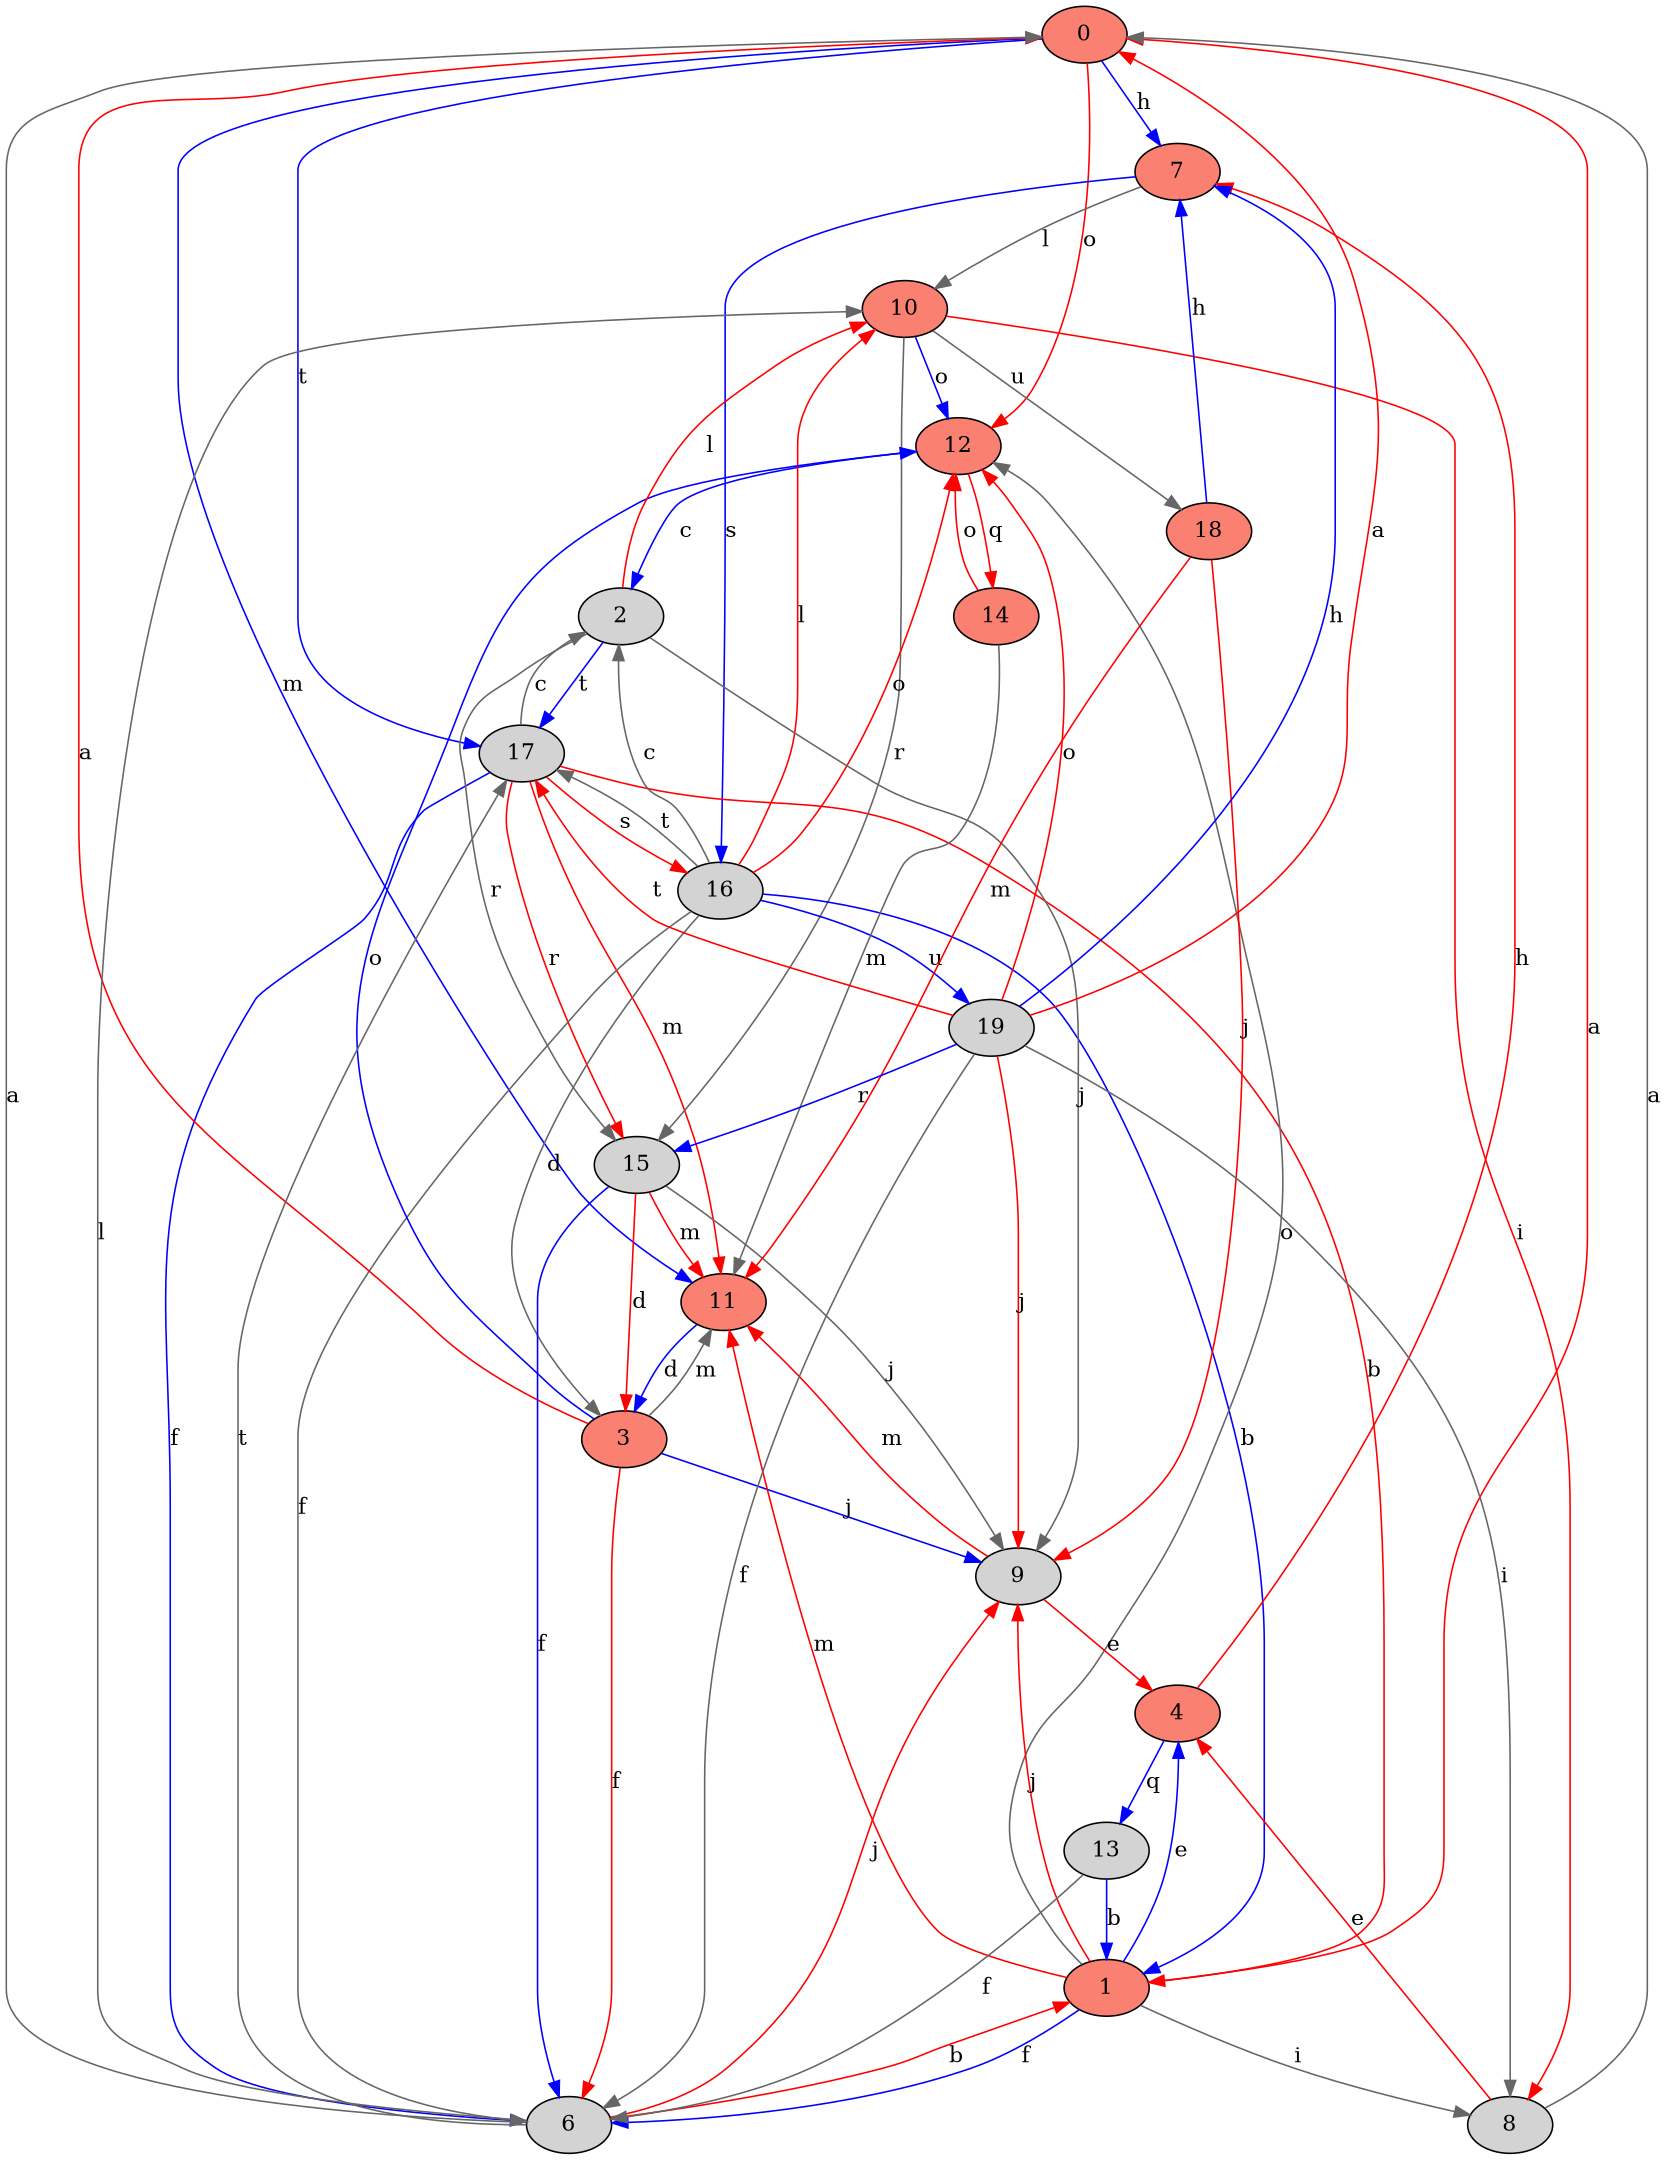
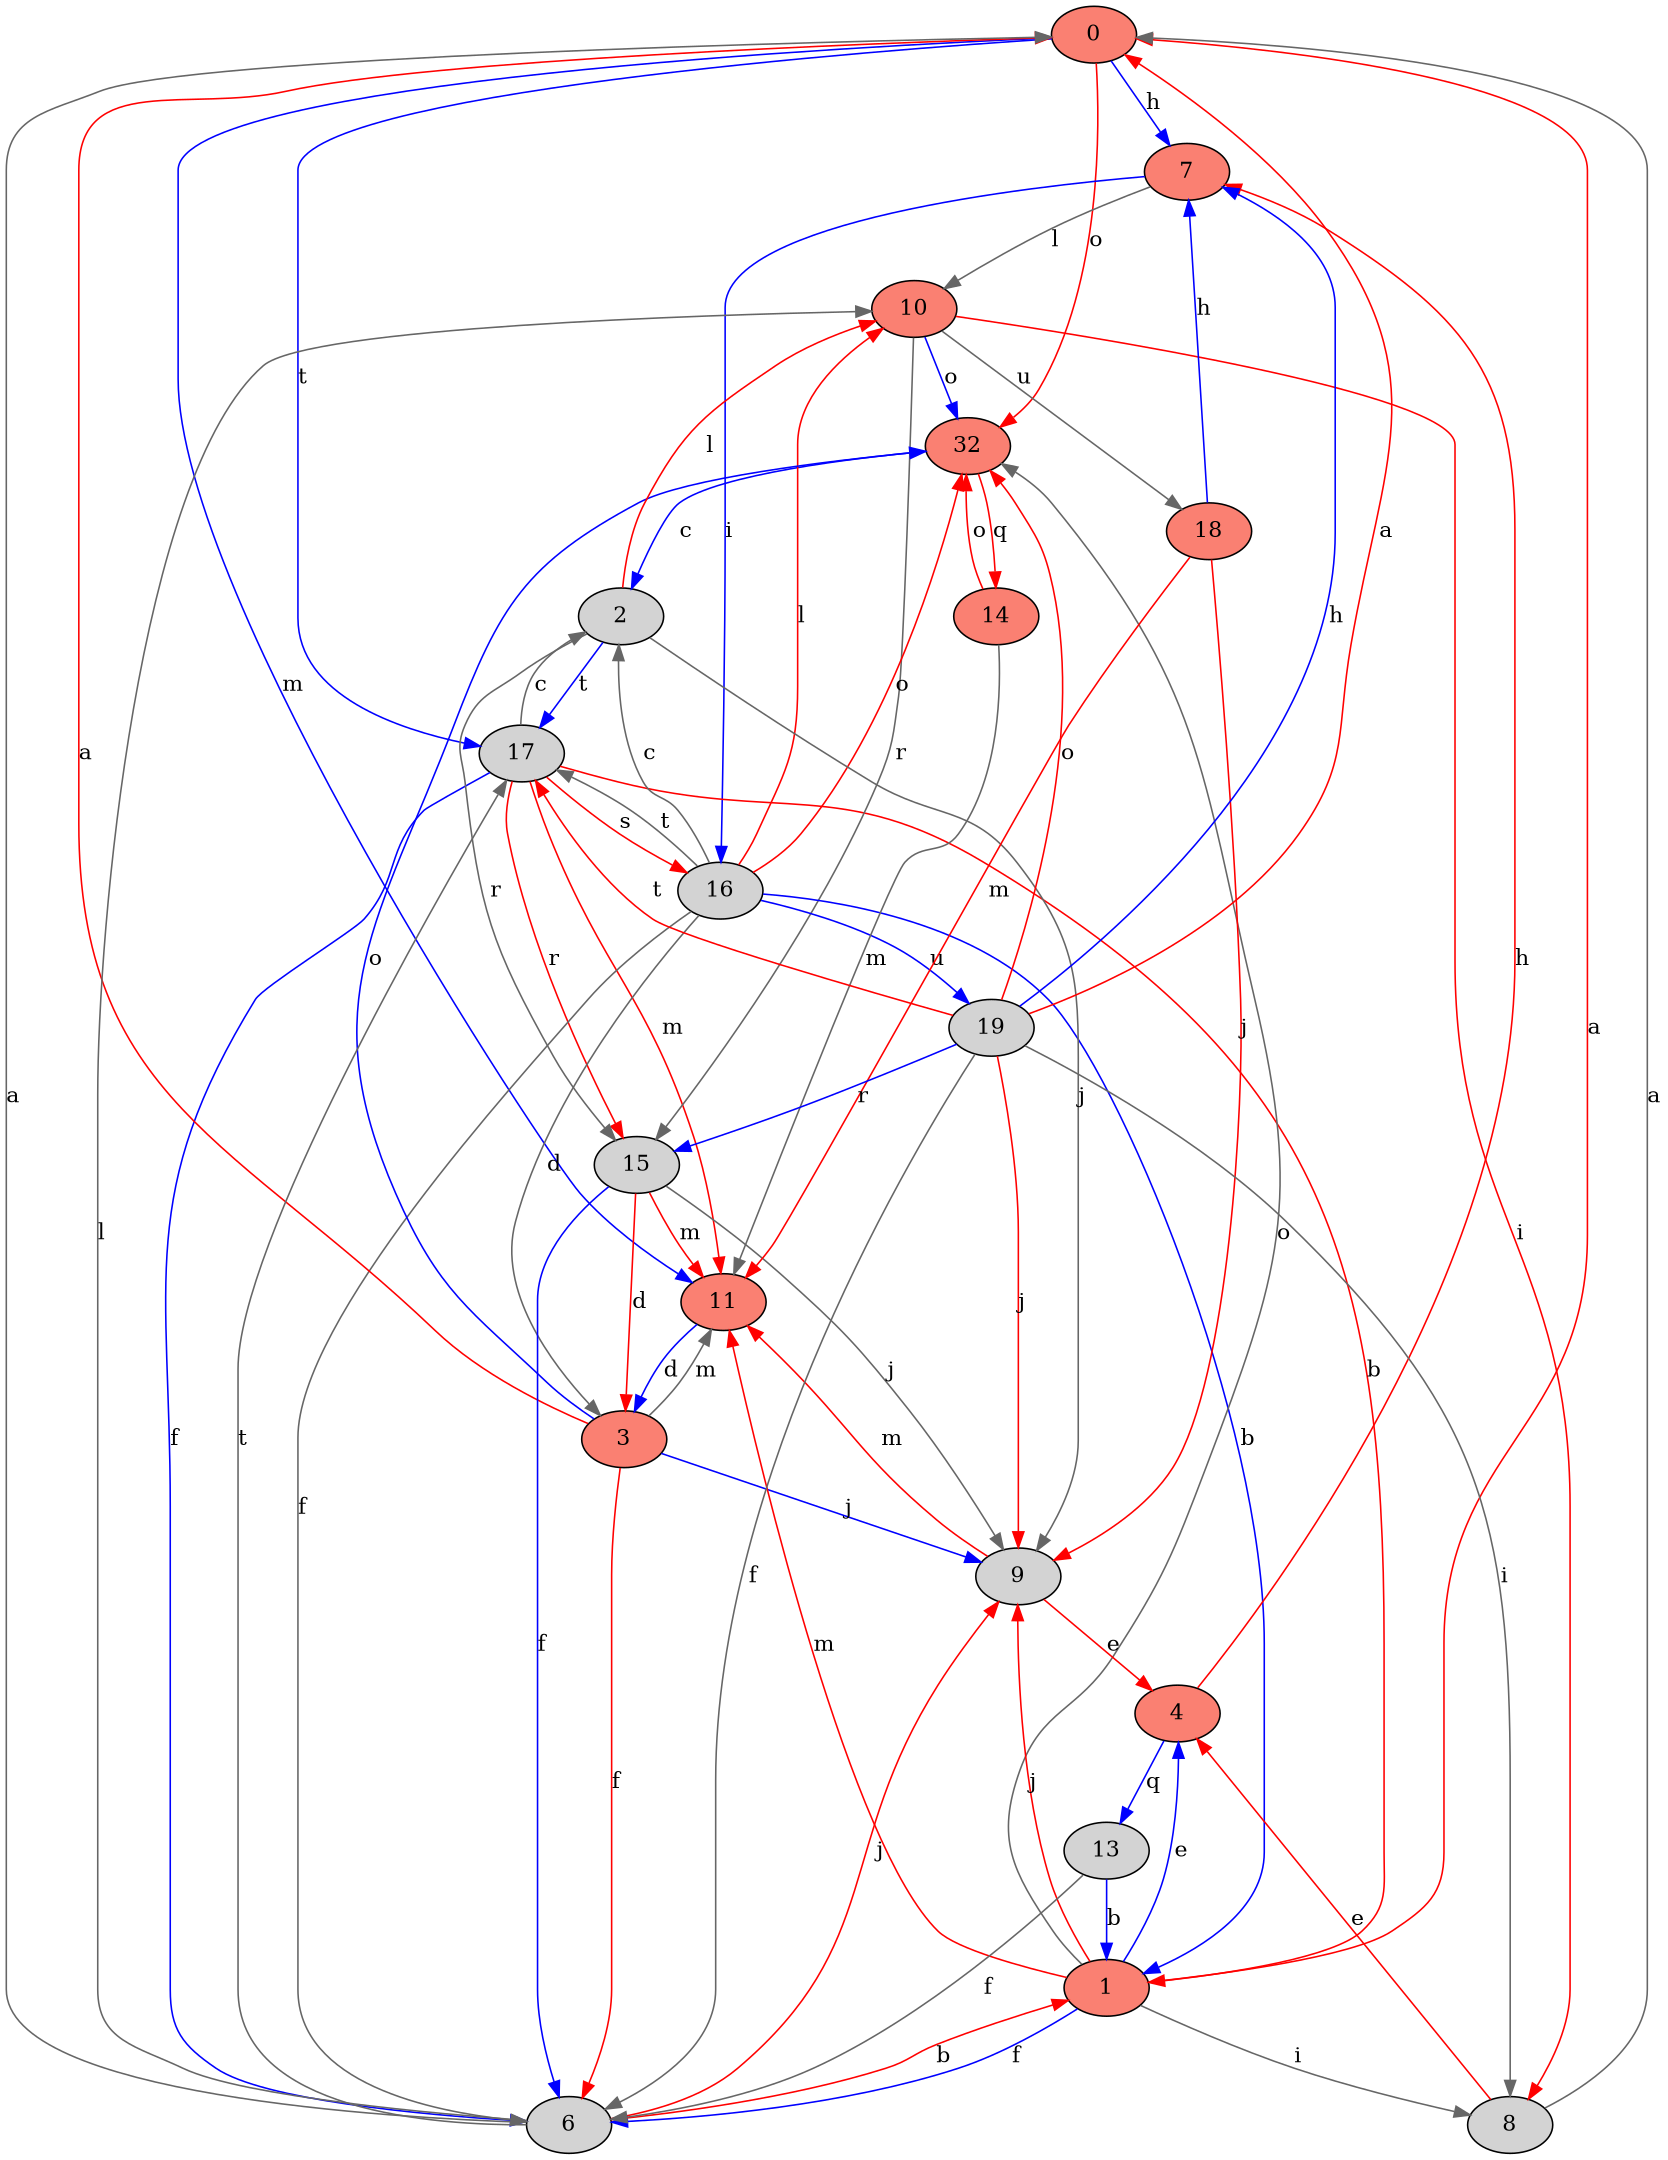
node "12": label "12" -> "32"
edge "7" -> "16": label "s" -> "i"
